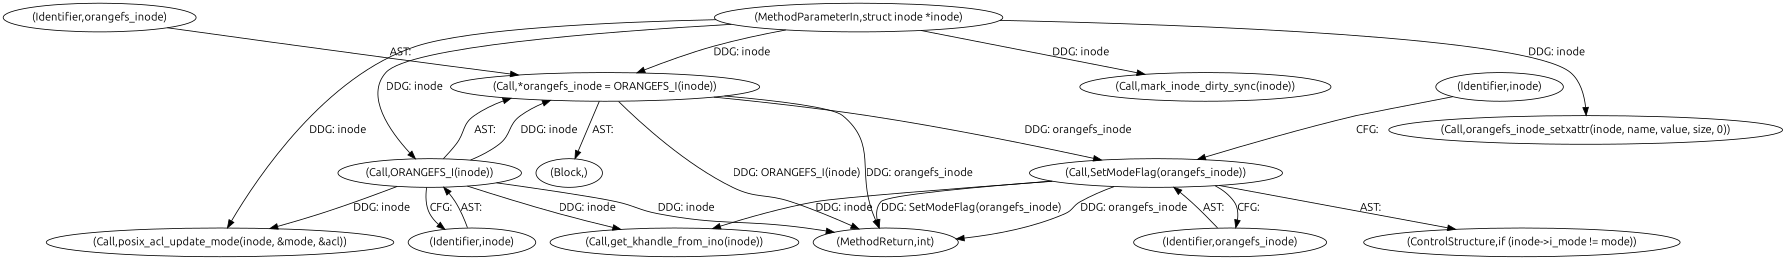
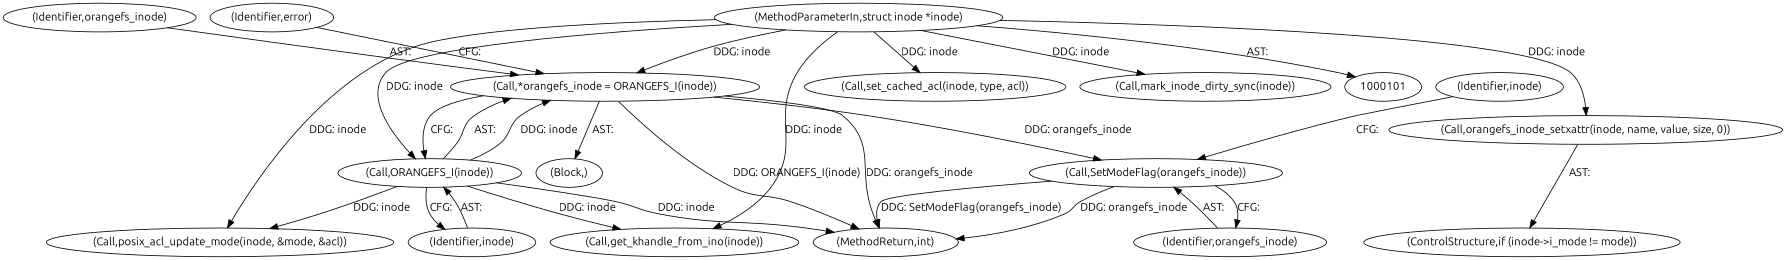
node "(Identifier,error)": added
node "(Call,set_cached_acl(inode, type, acl))": added
node "1000101": added
edge "(Call,*orangefs_inode = ORANGEFS_I(inode))" -> "(Call,ORANGEFS_I(inode))": added, label "CFG:"
edge "(Call,SetModeFlag(orangefs_inode))" -> "(Call,get_khandle_from_ino(inode))": now "(MethodParameterIn,struct inode *inode)" -> "(Call,get_khandle_from_ino(inode))"
edge "(Call,SetModeFlag(orangefs_inode))" -> "(ControlStructure,if (inode->i_mode != mode))": now "(Call,orangefs_inode_setxattr(inode, name, value, size, 0))" -> "(ControlStructure,if (inode->i_mode != mode))"
